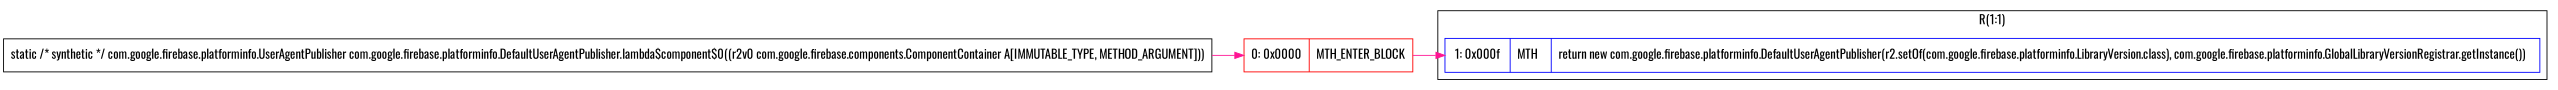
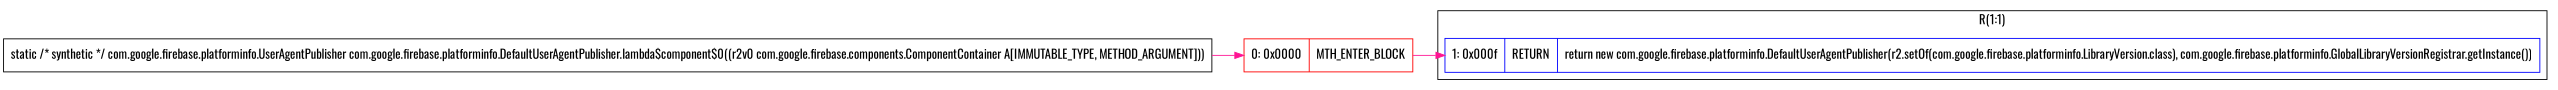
node "1: 0x000f": text "MTH" -> "RETURN"
